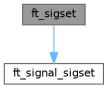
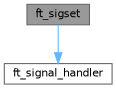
node "ft_signal_sigset": label "ft_signal_sigset" -> "ft_signal_handler"
